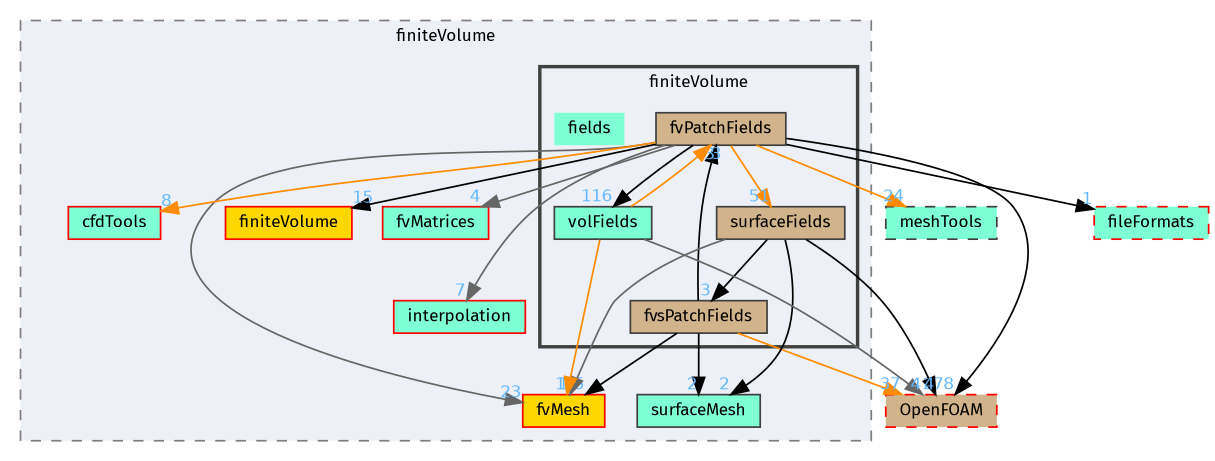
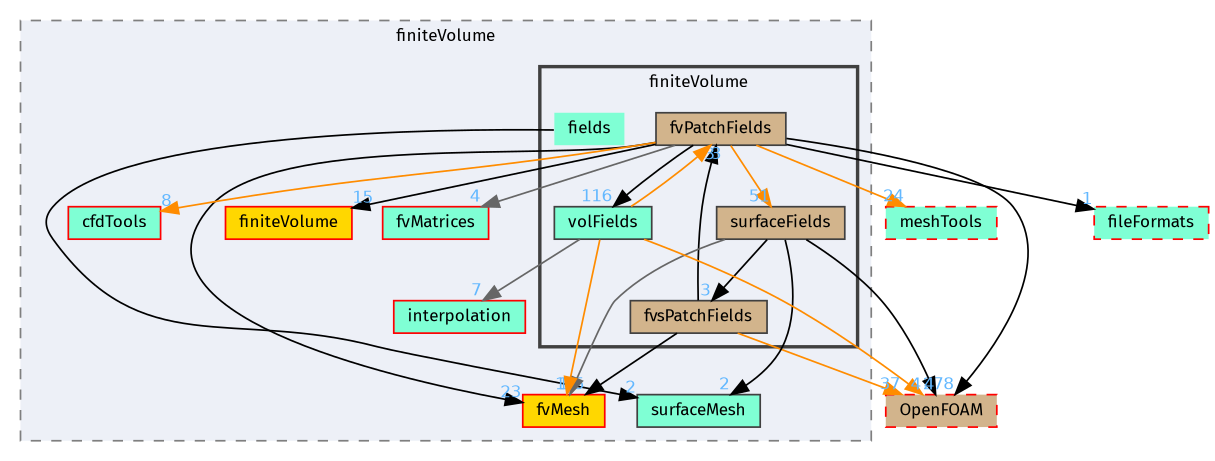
edge "fvPatchFields" -> "fvMesh": color gray40 -> black
edge "fvPatchFields" -> "interpolation": now "volFields" -> "interpolation"
node "meshTools": color grey25 -> red
edge "volFields" -> "OpenFOAM": color gray40 -> darkorange
edge "fvsPatchFields" -> "surfaceMesh": now "fields" -> "surfaceMesh"
